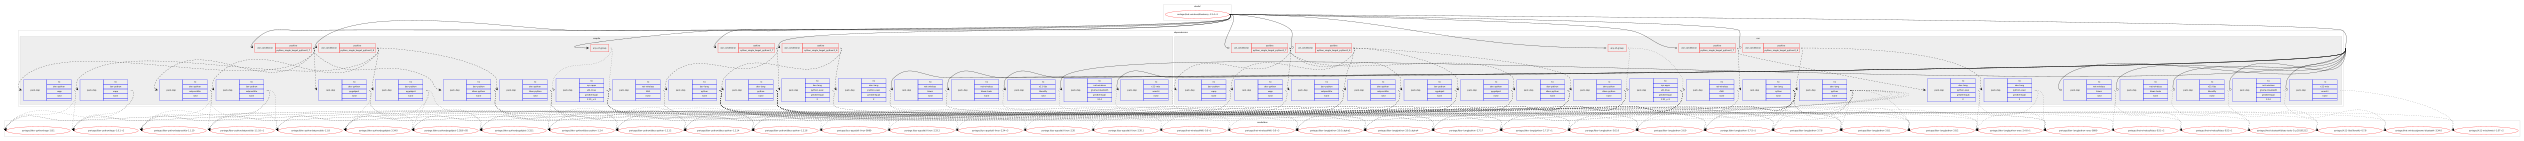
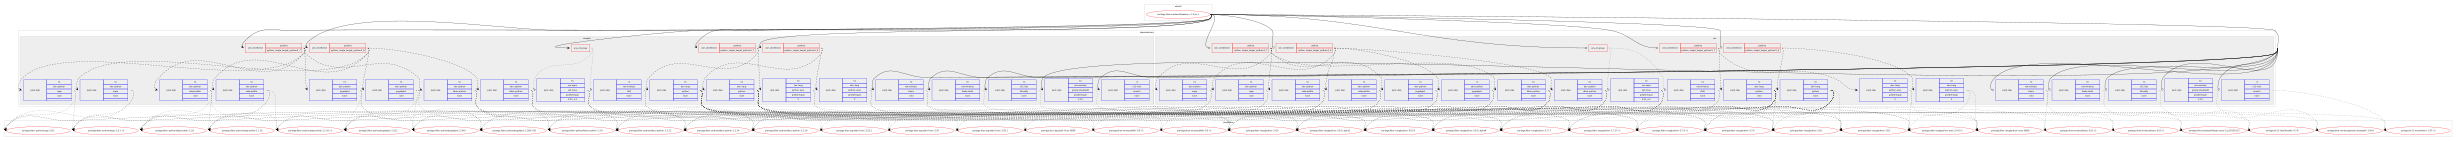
node "portage://sys-apps/util-linux-2.34-r3": removed
